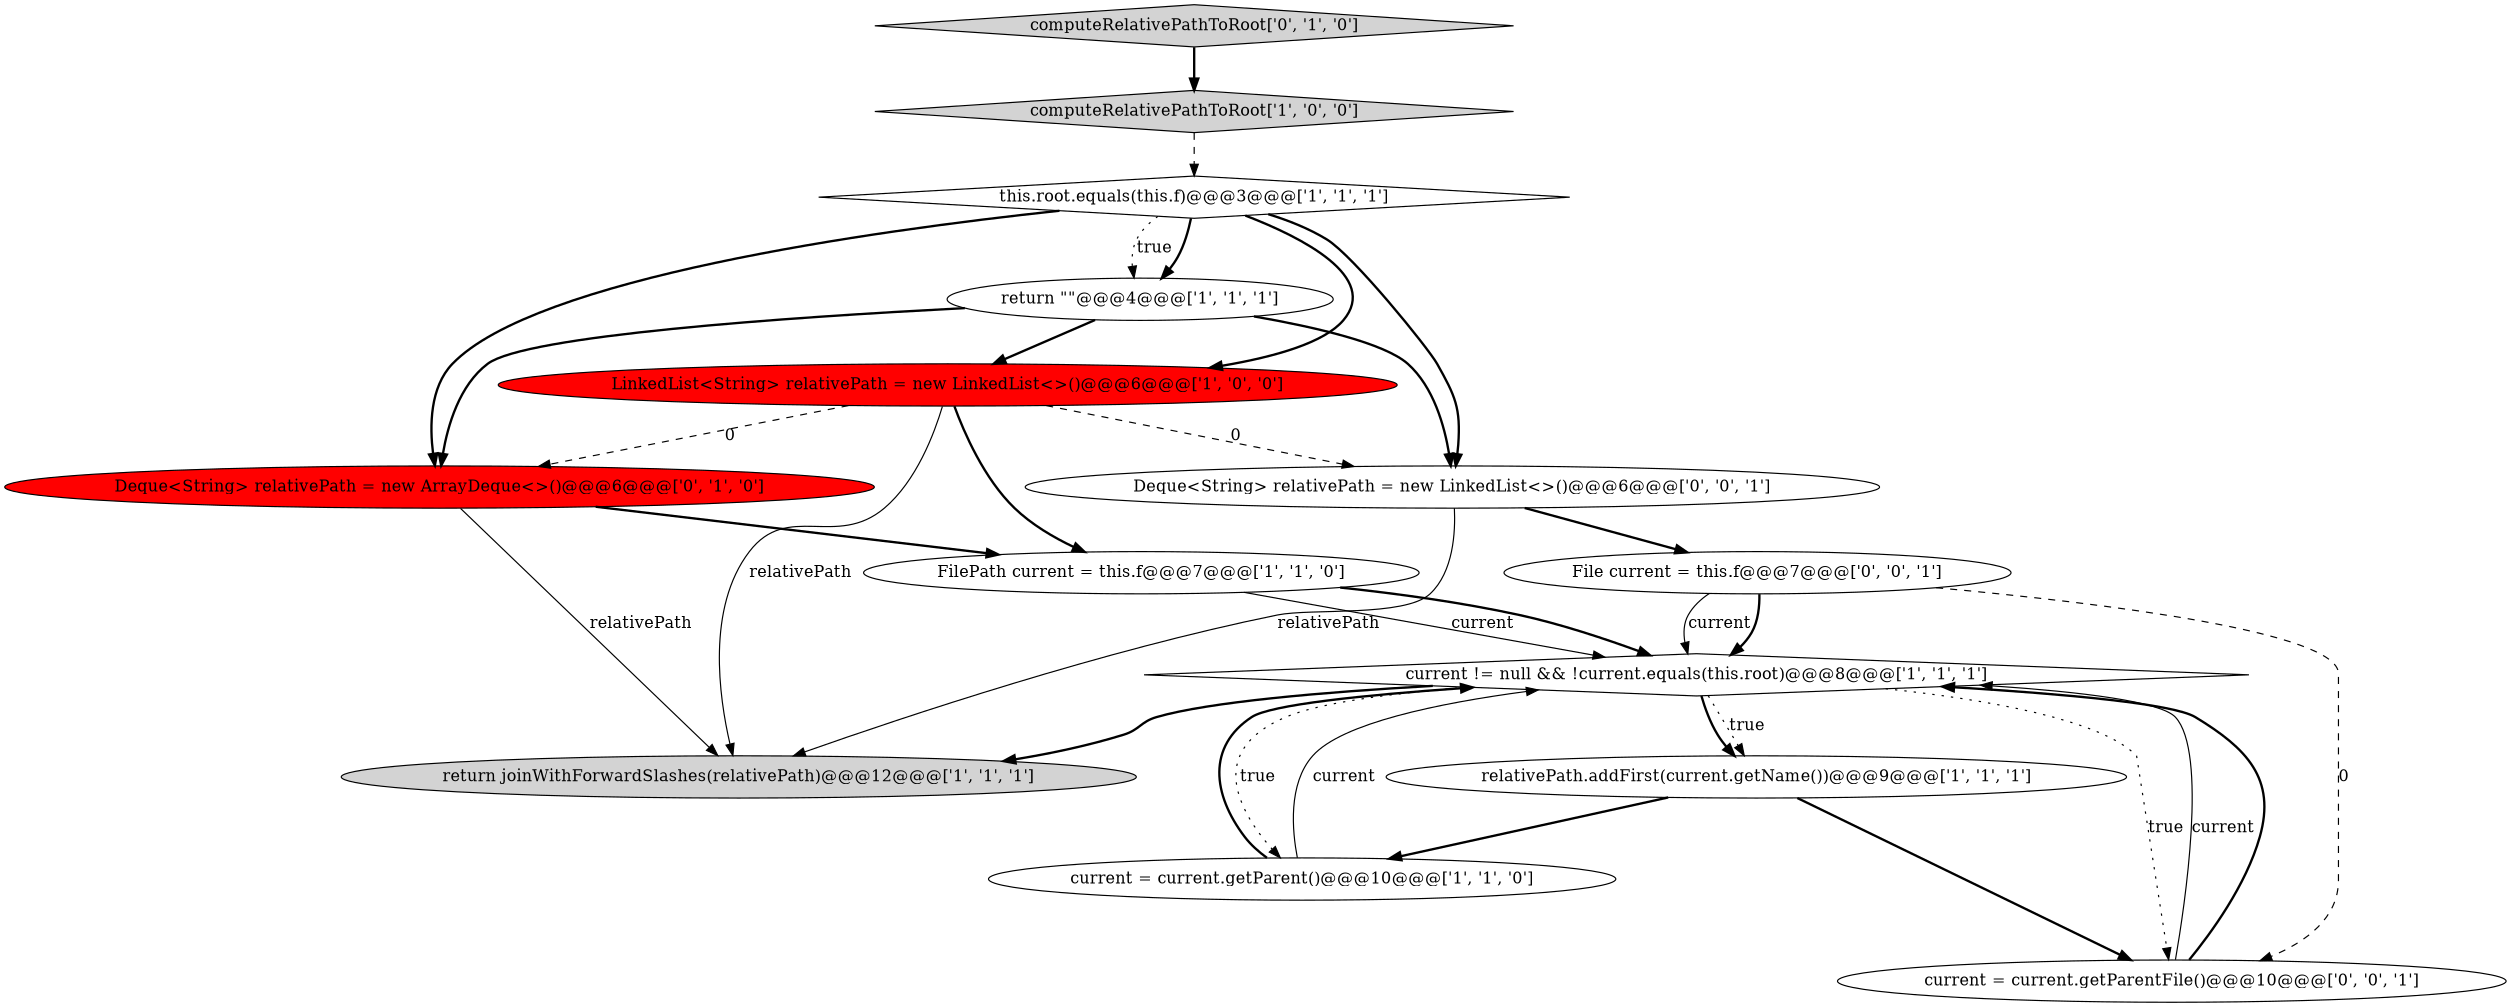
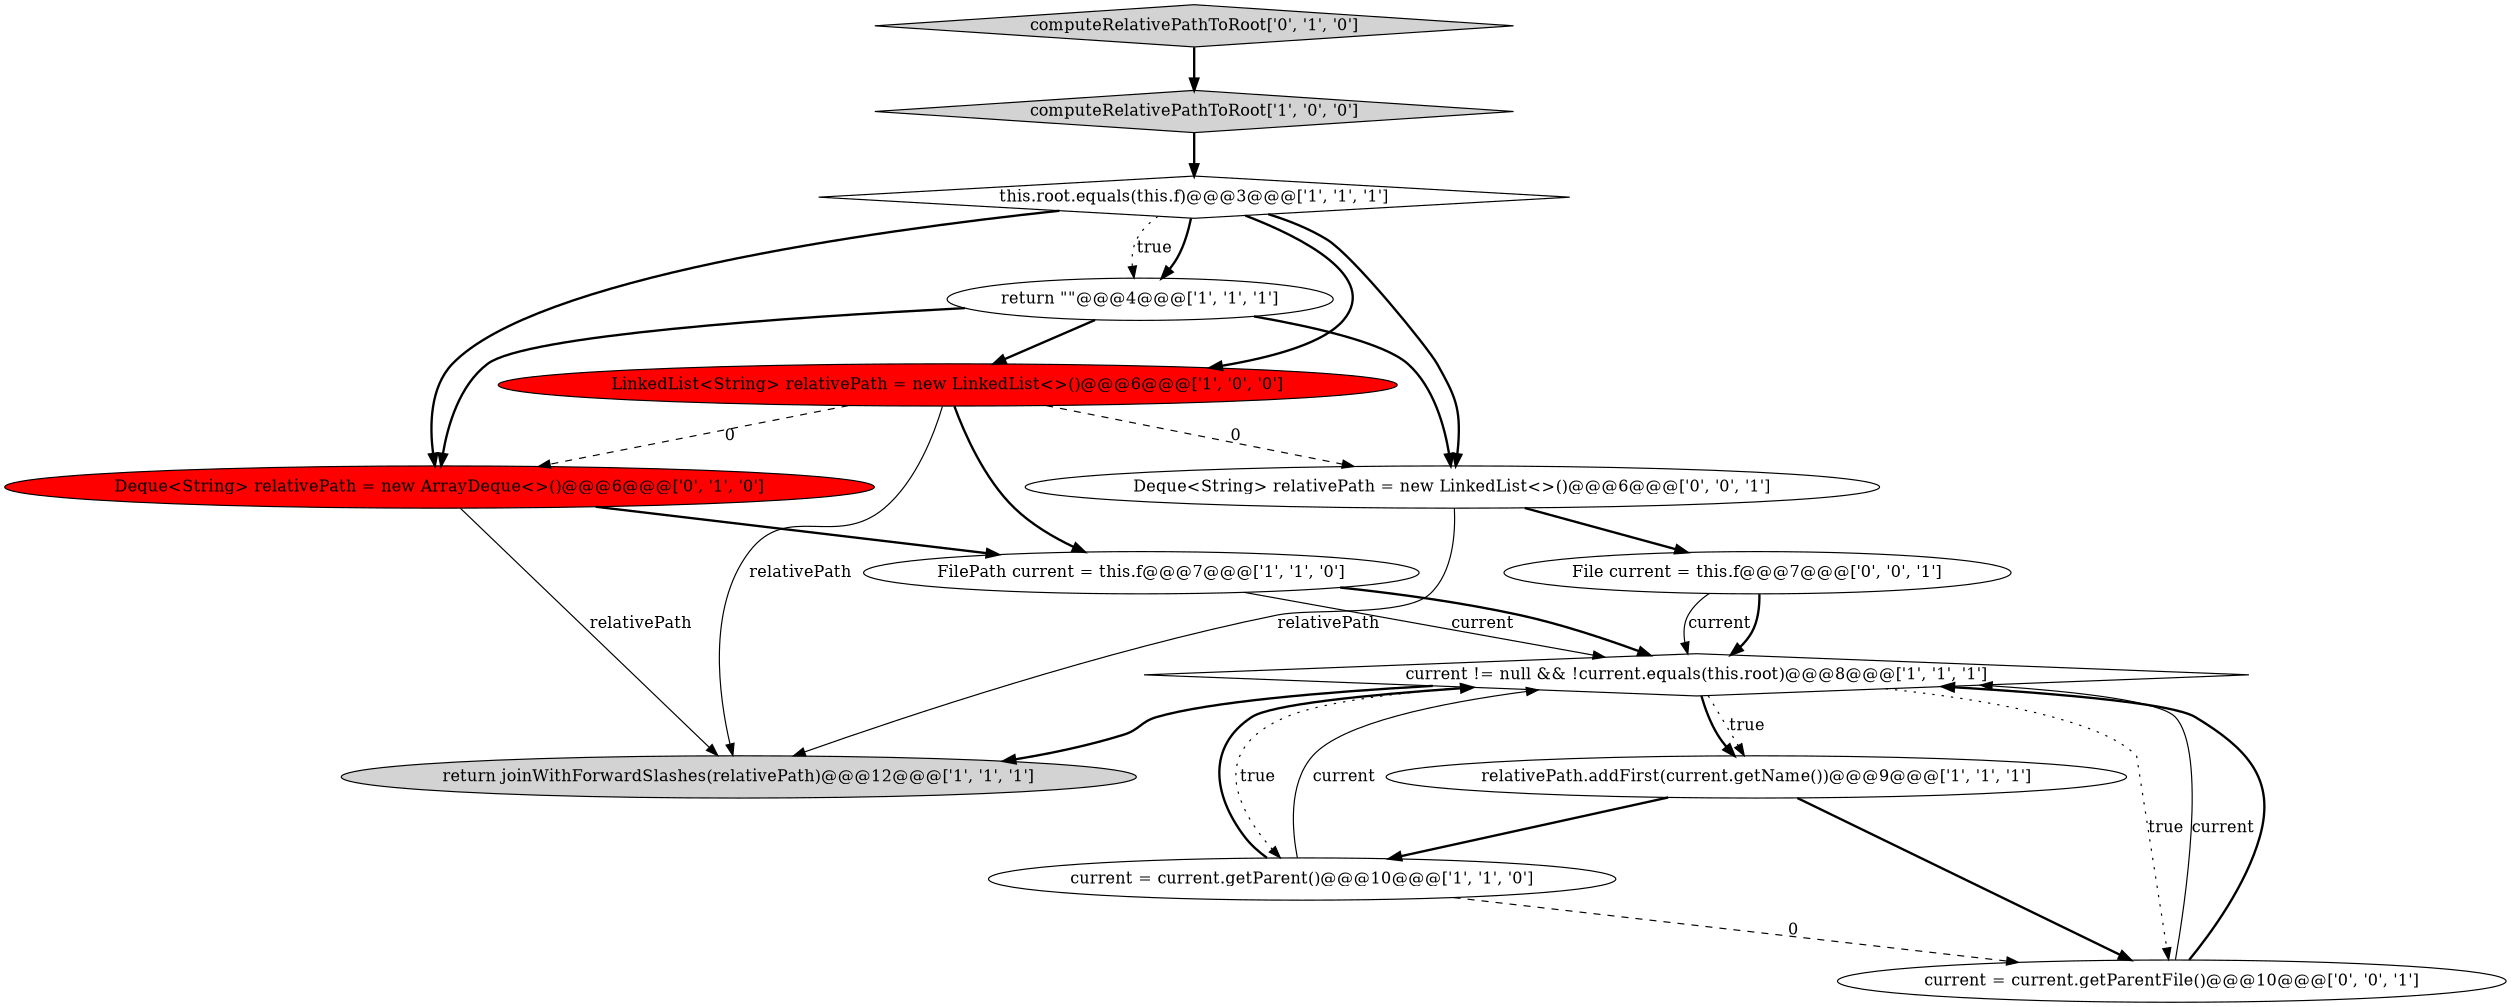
edge "computeRelativePathToRoot['1', '0', '0']" -> "this.root.equals(this.f)@@@3@@@['1', '1', '1']": style dashed -> bold
edge "File current = this.f@@@7@@@['0', '0', '1']" -> "current = current.getParentFile()@@@10@@@['0', '0', '1']": now "current = current.getParent()@@@10@@@['1', '1', '0']" -> "current = current.getParentFile()@@@10@@@['0', '0', '1']"
